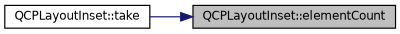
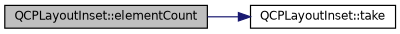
edge "QCPLayoutInset::take" -> "QCPLayoutInset::elementCount": reversed
